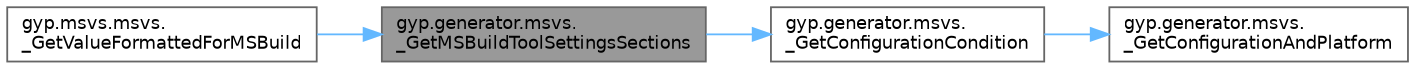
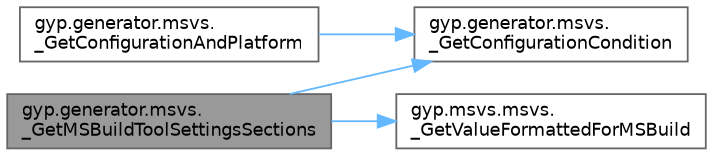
edge "gyp.msvs.msvs. _GetValueFormattedForMSBuild" -> "gyp.generator.msvs. _GetMSBuildToolSettingsSections": reversed
edge "gyp.generator.msvs. _GetConfigurationCondition" -> "gyp.generator.msvs. _GetConfigurationAndPlatform": reversed
